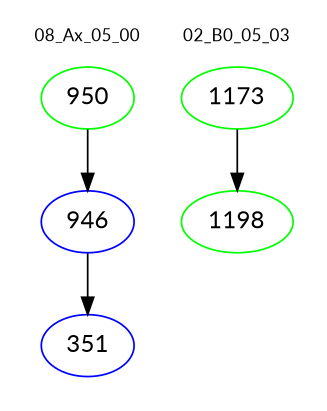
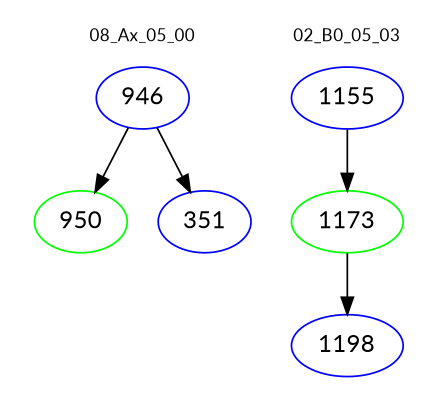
node "1155": added
edge "950" -> "946": reversed
node "1198": color green -> blue
